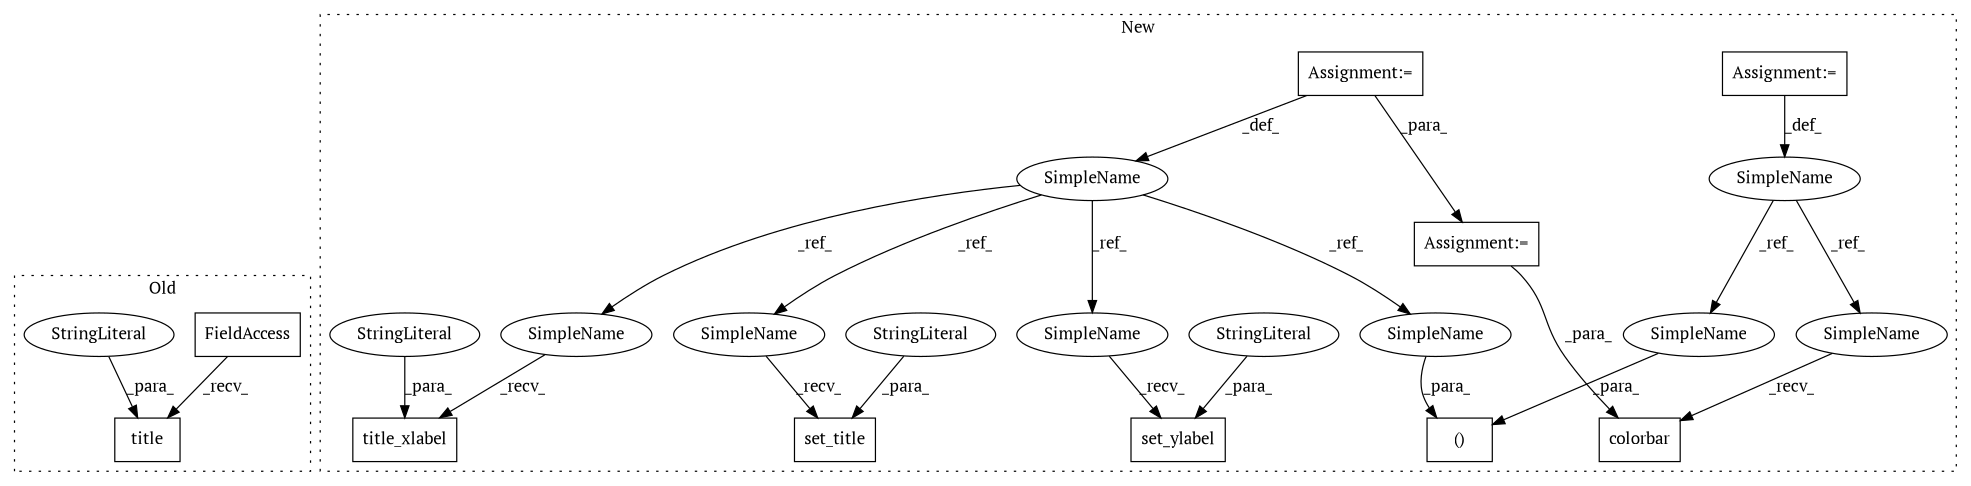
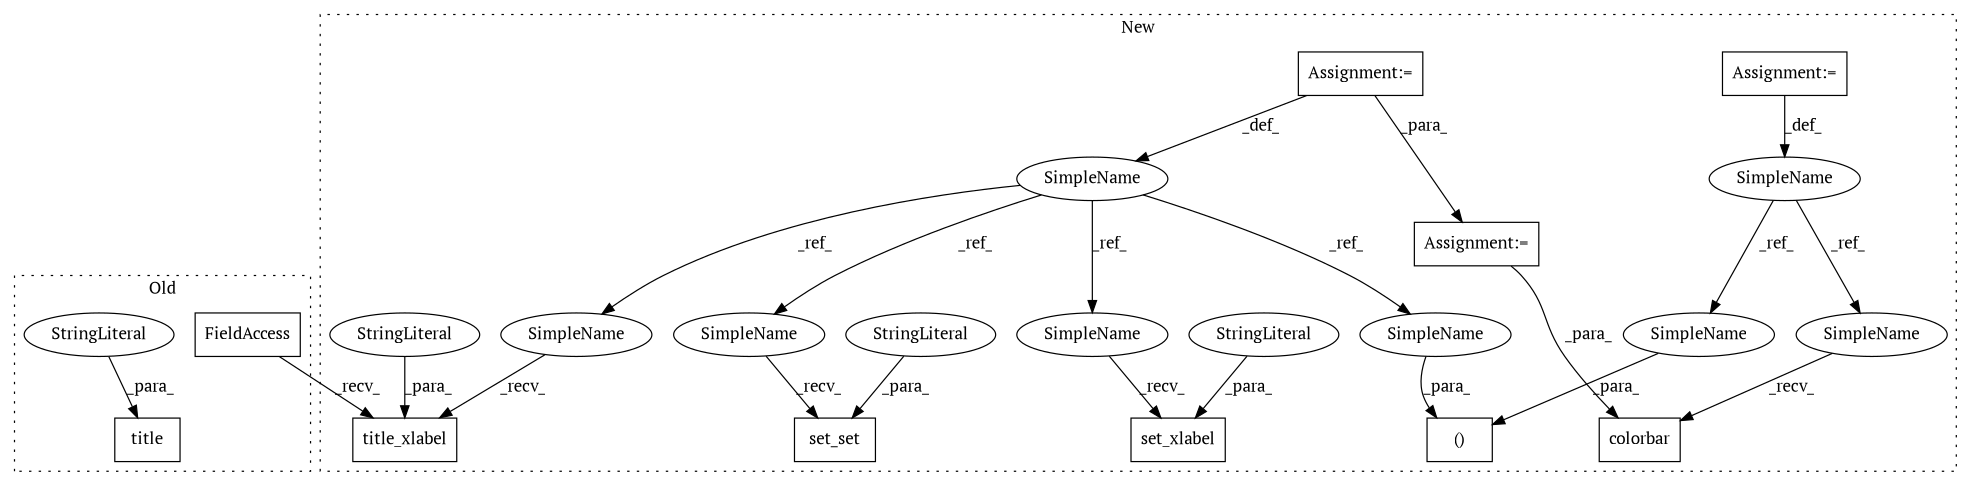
edge "FieldAccess" -> "title": now "FieldAccess" -> "title_xlabel"
node "set_title": label "set_title" -> "set_set"
node "set_ylabel": label "set_ylabel" -> "set_xlabel"
